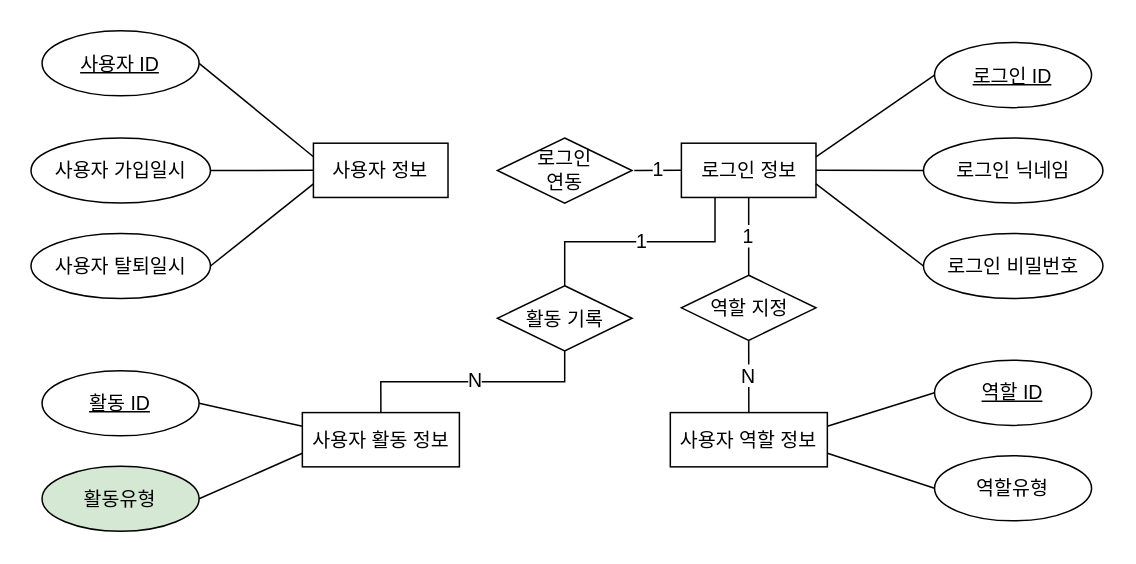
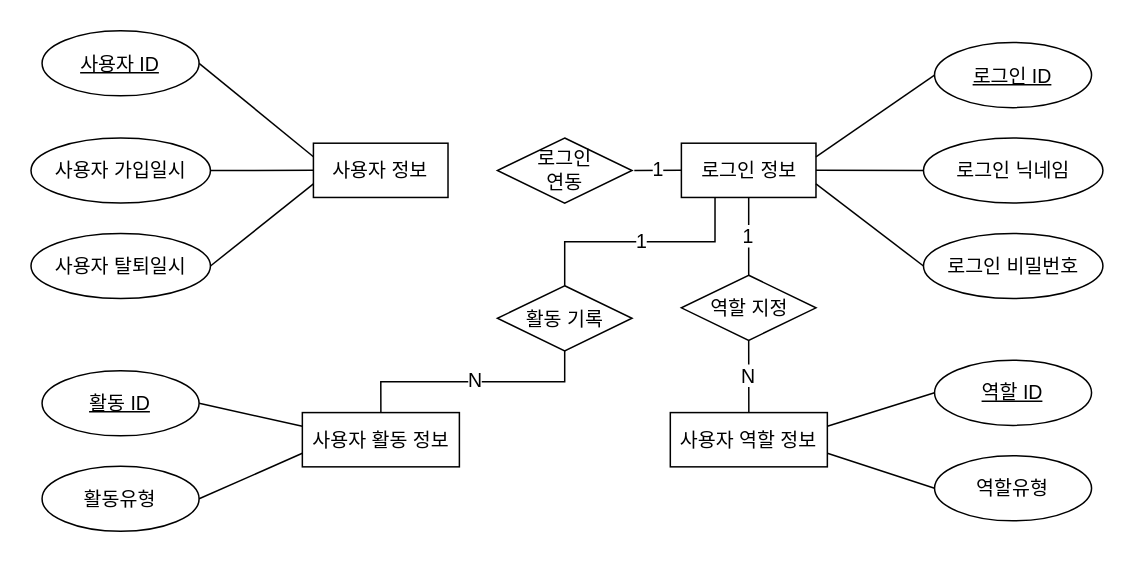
node "활동유형": fillcolor #d5e8d4 -> #ffffff
